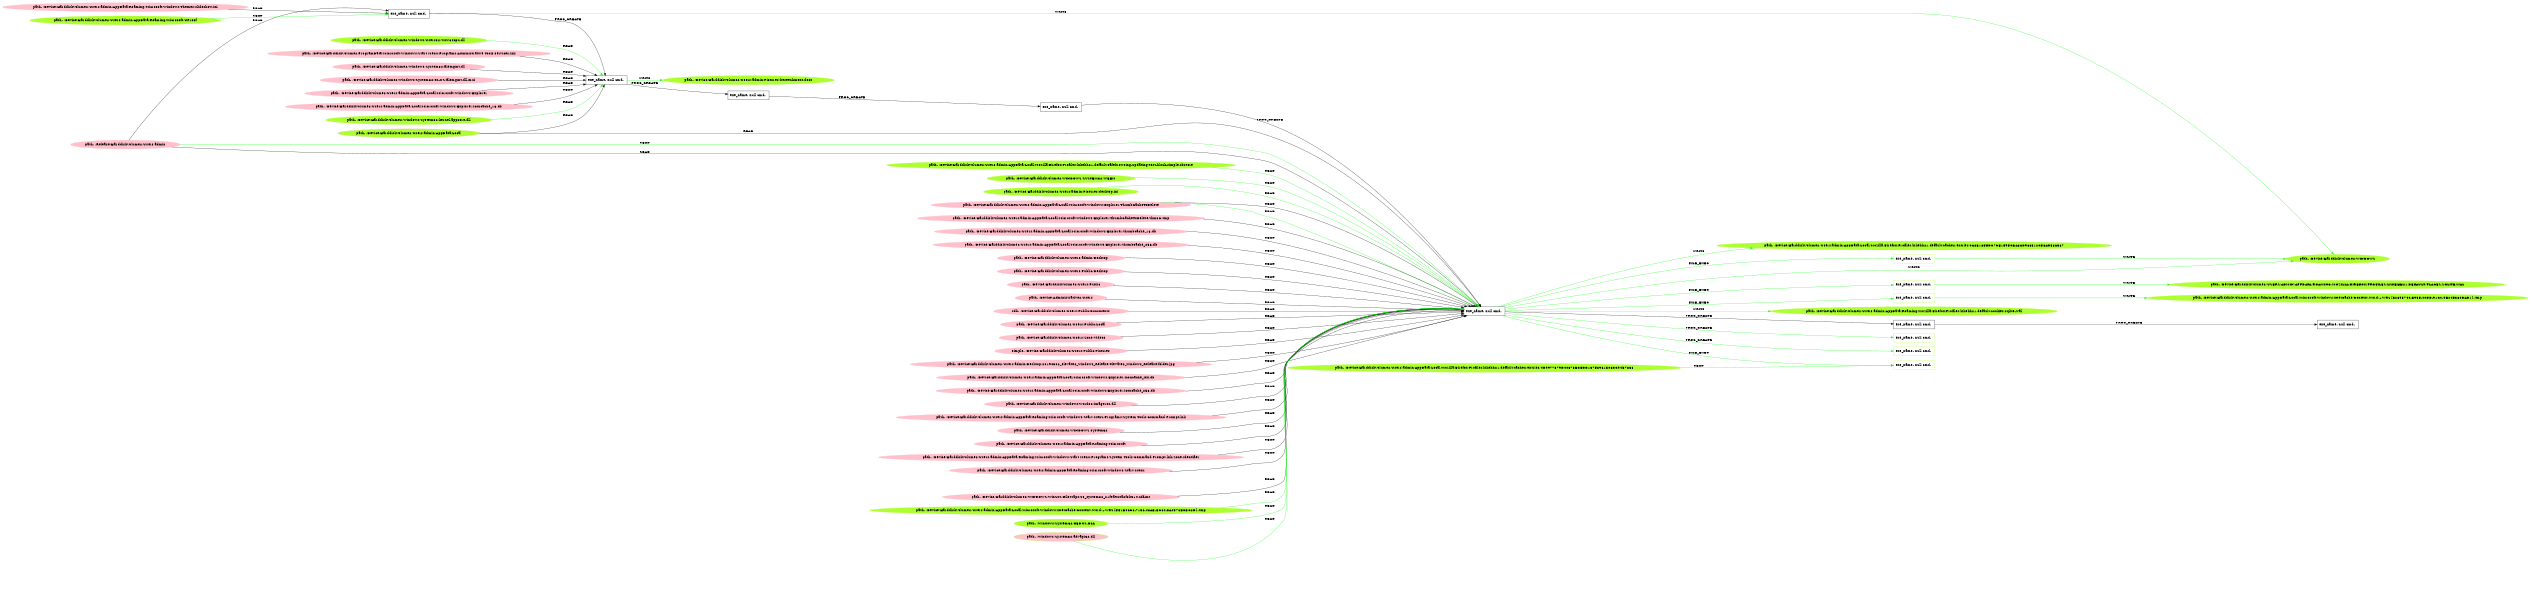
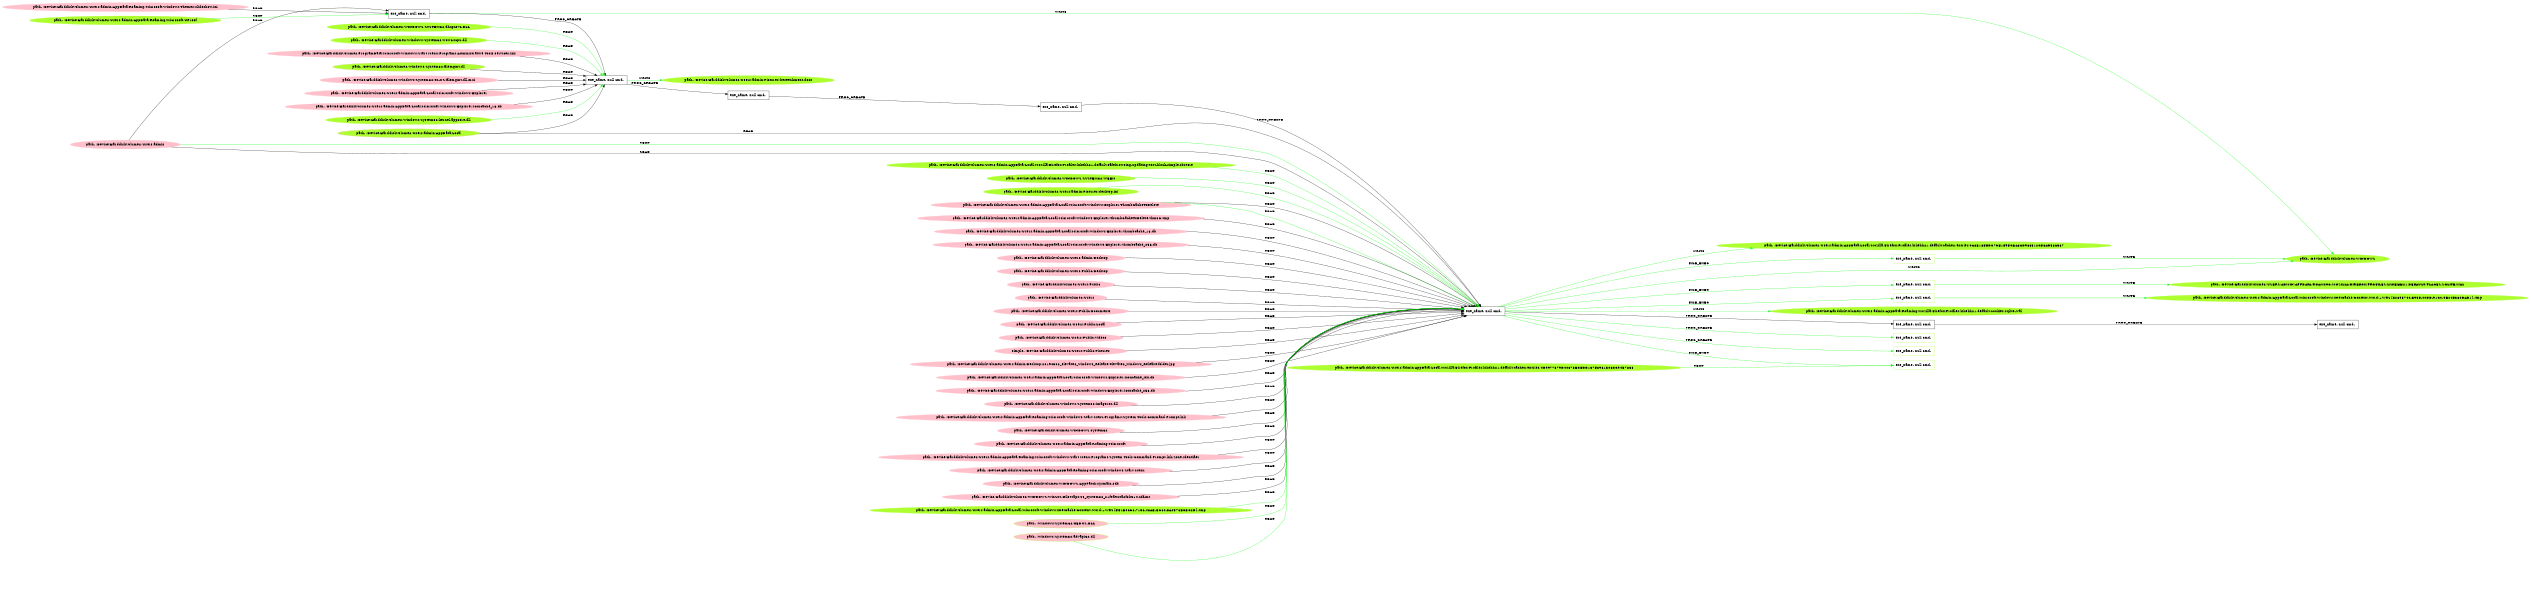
node "path: /Device/HarddiskVolume2/WINDOWS/SYSTEM32/dhcpcsvc.DLL": added
node "path: /Device/HarddiskVolume2/Windows/Users32/wow64cpu.dll": label "path: /Device/HarddiskVolume2/Windows/Users32/wow64cpu.dll" -> "path: /Device/HarddiskVolume2/Windows/System32/wow64cpu.dll"
node "path: /Device/HarddiskVolume2/Windows/System32/filemgmt.dll": fillcolor pink -> greenyellow
node "path: /Release/HarddiskVolume2/Users/admin": label "path: /Release/HarddiskVolume2/Users/admin" -> "path: /Device/HarddiskVolume2/Users/admin"
node "path: /Device/Administrative2/Users": label "path: /Device/Administrative2/Users" -> "path: /Device/HarddiskVolume2/Users"
node "sdb: /Device/HarddiskVolume2/Users/Public/Documents": label "sdb: /Device/HarddiskVolume2/Users/Public/Documents" -> "path: /Device/HarddiskVolume2/Users/Public/Documents"
node "path: /Device/HarddiskVolume2/Users/Zone/Videos": label "path: /Device/HarddiskVolume2/Users/Zone/Videos" -> "path: /Device/HarddiskVolume2/Users/Public/Videos"
node "path: /Device/HarddiskVolume2/Windows/Word32/imageres.dll": label "path: /Device/HarddiskVolume2/Windows/Word32/imageres.dll" -> "path: /Device/HarddiskVolume2/Windows/System32/imageres.dll"
node "path: /Device/HarddiskVolume2/WINDOWS/AppPatch/sysmain.sdb": added
node "path: /Windows/System32/KBDUS.DLL": fillcolor greenyellow -> pink
